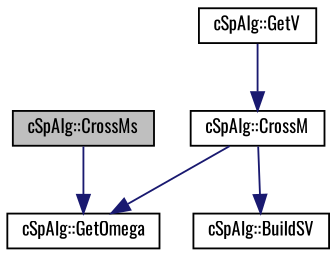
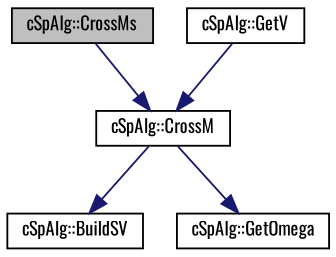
edge "cSpAlg::CrossMs" -> "cSpAlg::GetOmega": now "cSpAlg::CrossMs" -> "cSpAlg::CrossM"
